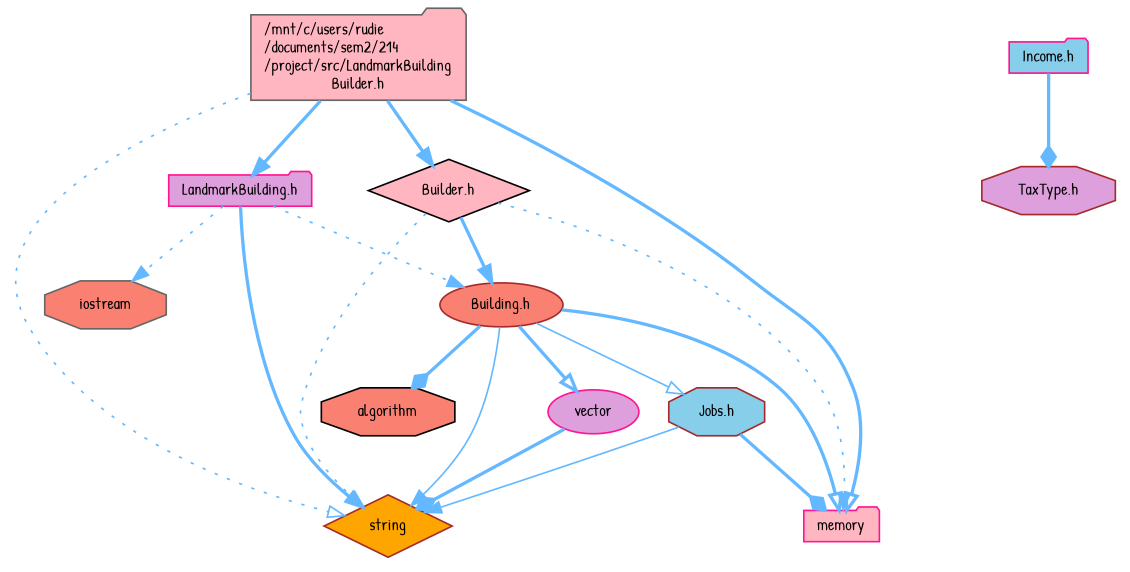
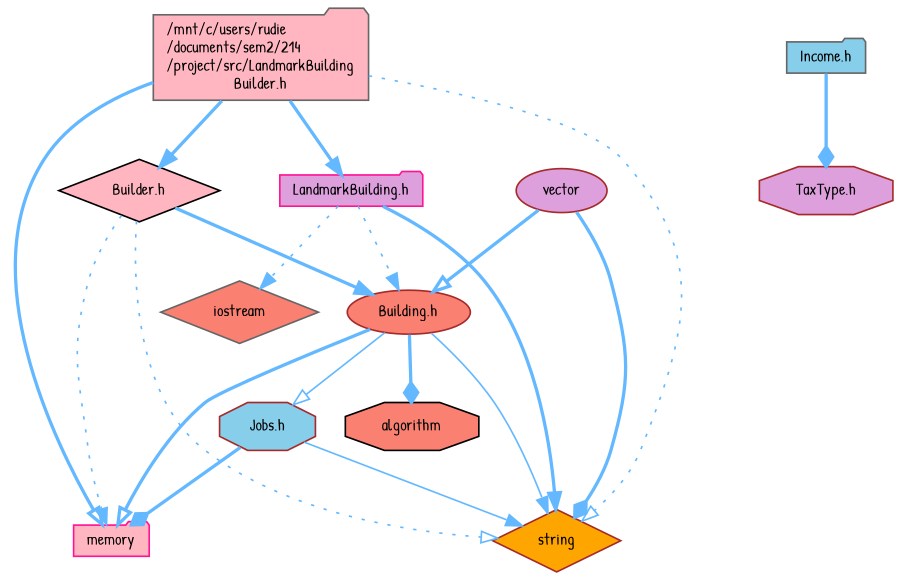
node "Income.h": color deeppink -> gray40
node "iostream": shape octagon -> diamond
edge "Building.h" -> "vector": reversed
node "vector": color deeppink -> brown
